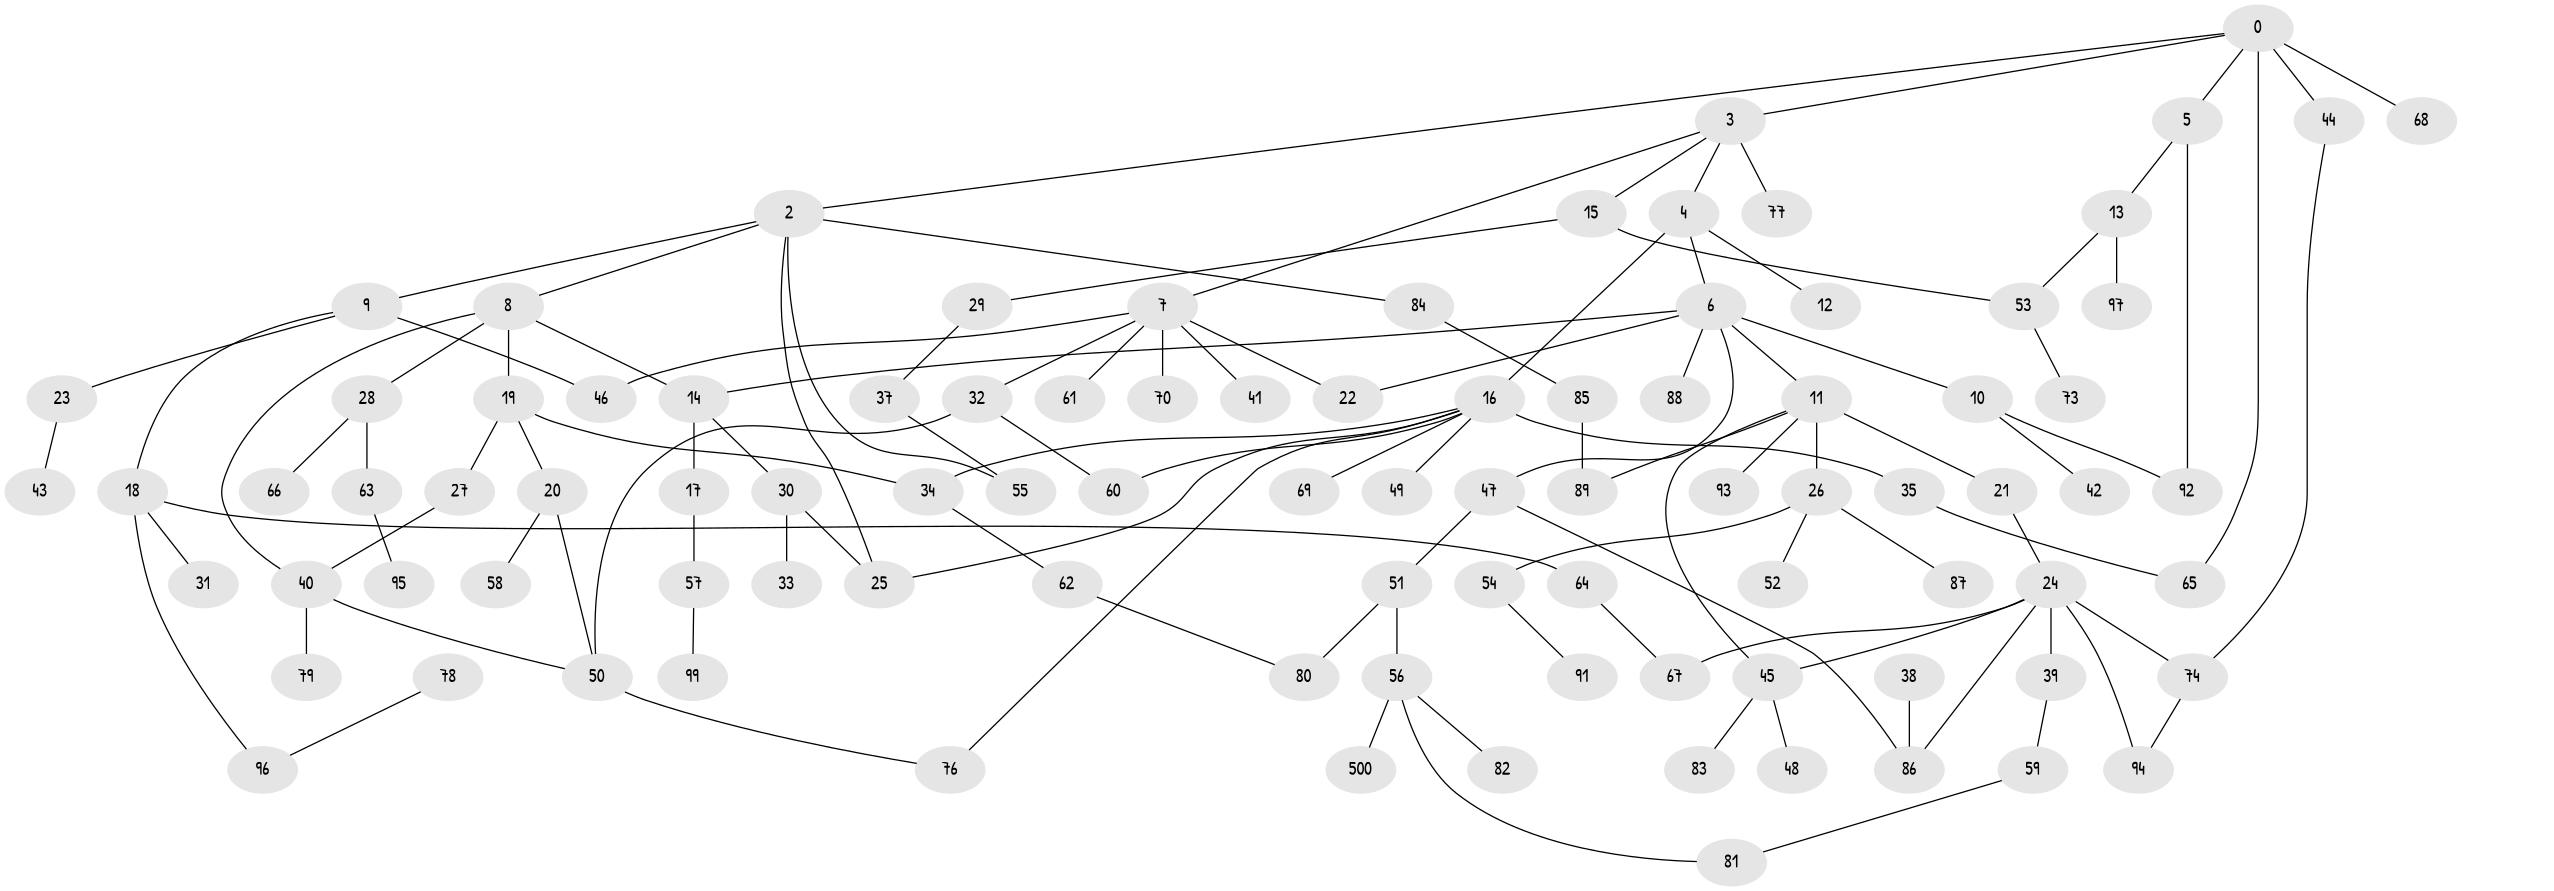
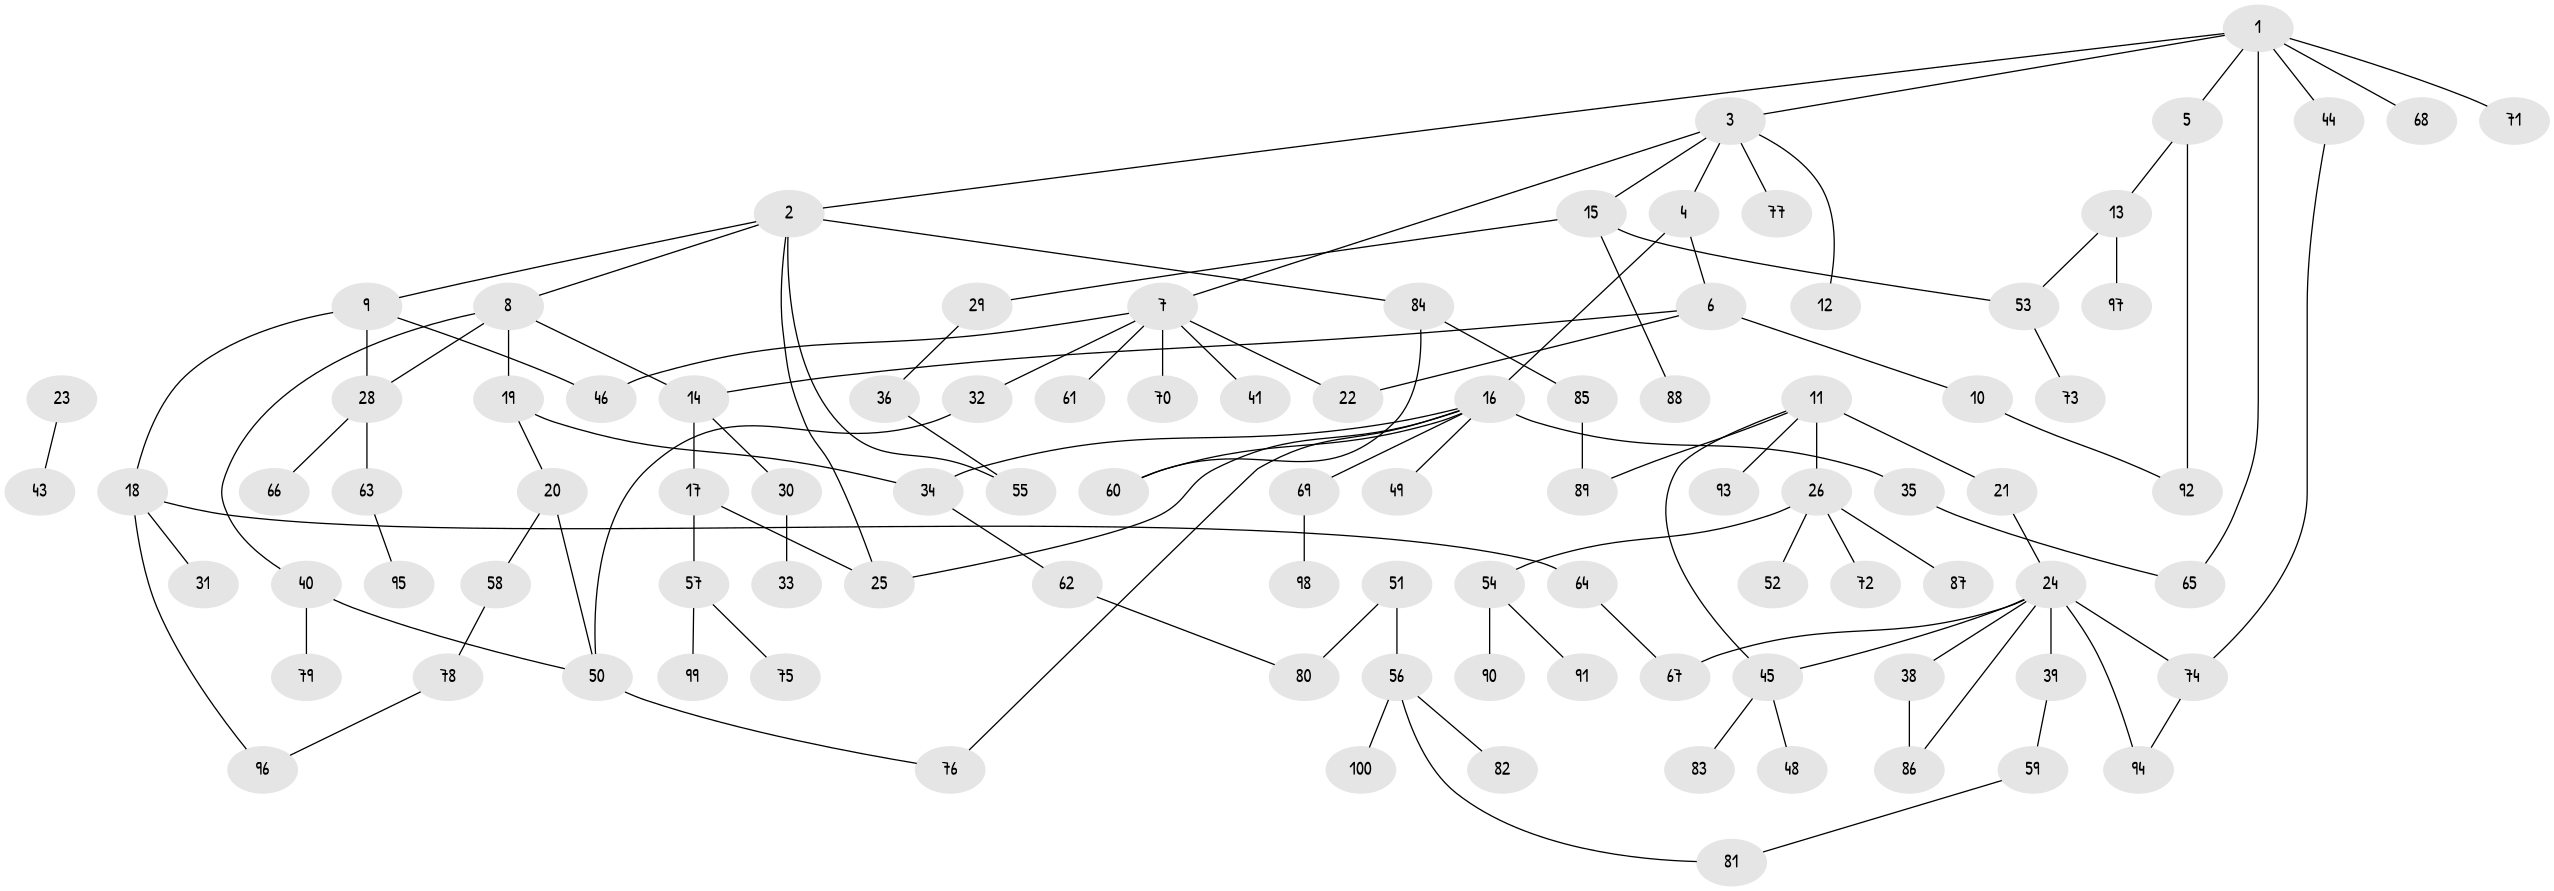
node "0": label "0" -> "1"
node "71": added
edge "4" -- "12": now "3" -- "12"
edge "9" -- "23": now "9" -- "28"
edge "6" -- "88": now "15" -- "88"
edge "6" -- "11": removed
node "37": label "37" -> "36"
edge "32" -- "60": now "84" -- "60"
node "27": removed
node "47": removed
node "42": removed
edge "30" -- "25": now "17" -- "25"
node "98": added
node "72": added
edge "58" -- "78": added
edge "24" -- "38": added
node "75": added
node "90": added
node "500": label "500" -> "100"
